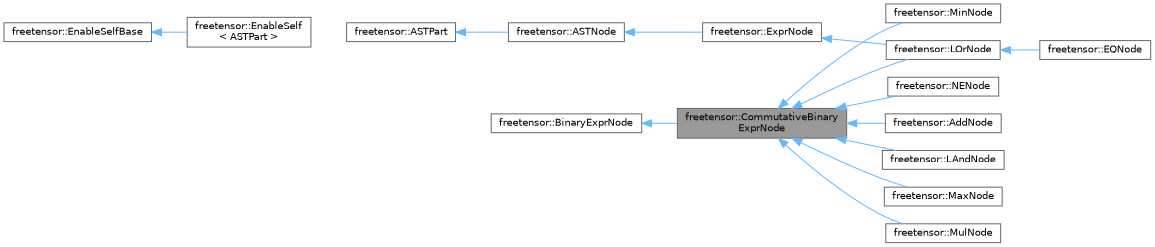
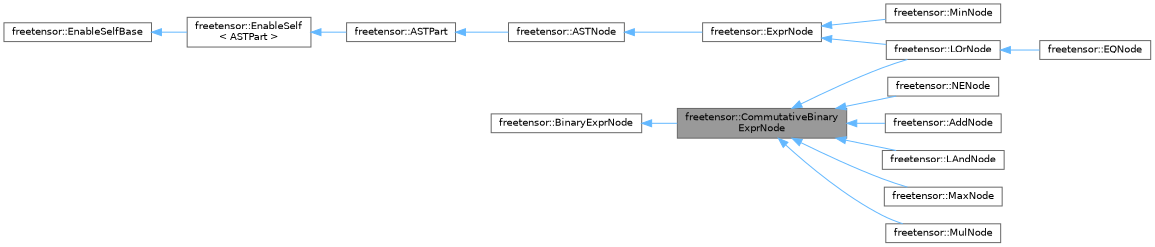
edge "freetensor::ASTPart" -> "freetensor::EnableSelf < ASTPart >": added
edge "freetensor::MinNode" -> "freetensor::CommutativeBinary ExprNode": now "freetensor::MinNode" -> "freetensor::ExprNode"
